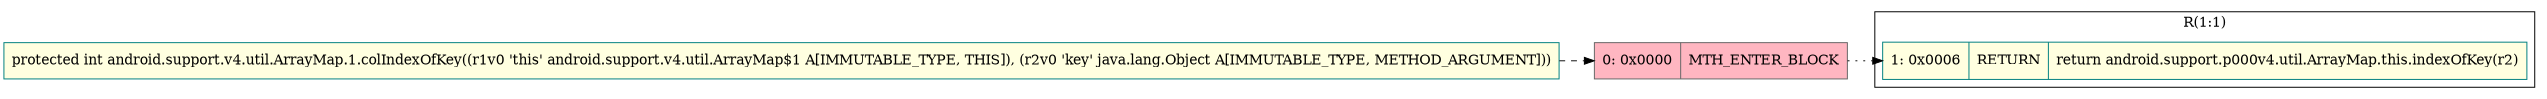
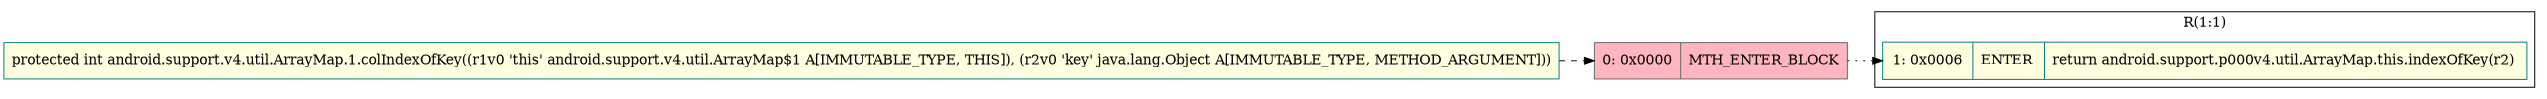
node "1: 0x0006": text "RETURN" -> "ENTER"
